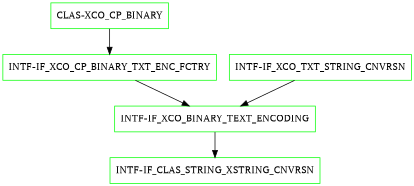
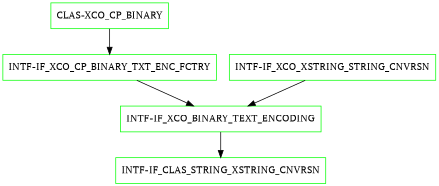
node "INTF-IF_XCO_TXT_STRING_CNVRSN": label "INTF-IF_XCO_TXT_STRING_CNVRSN" -> "INTF-IF_XCO_XSTRING_STRING_CNVRSN"
